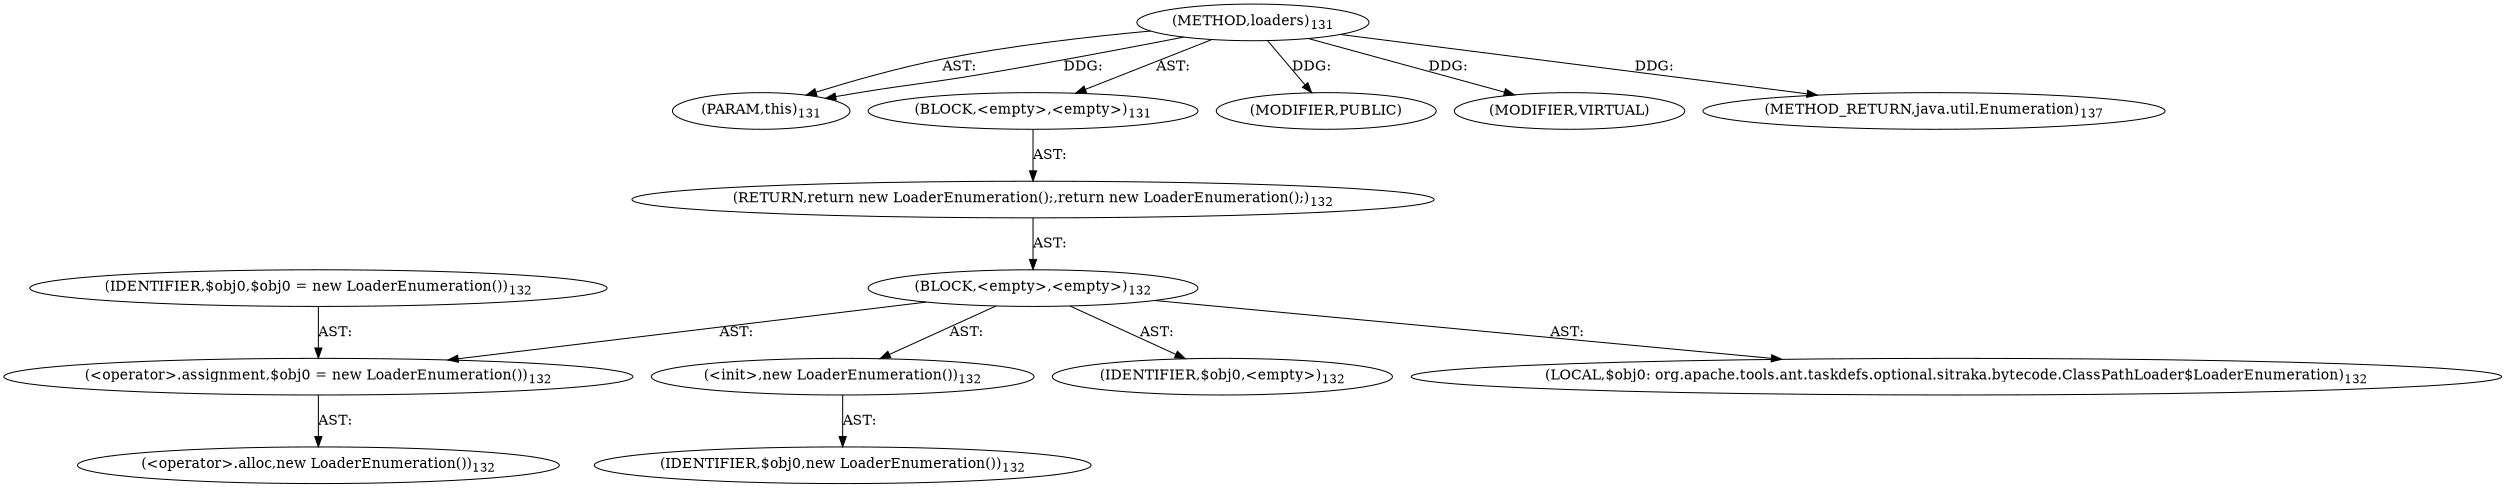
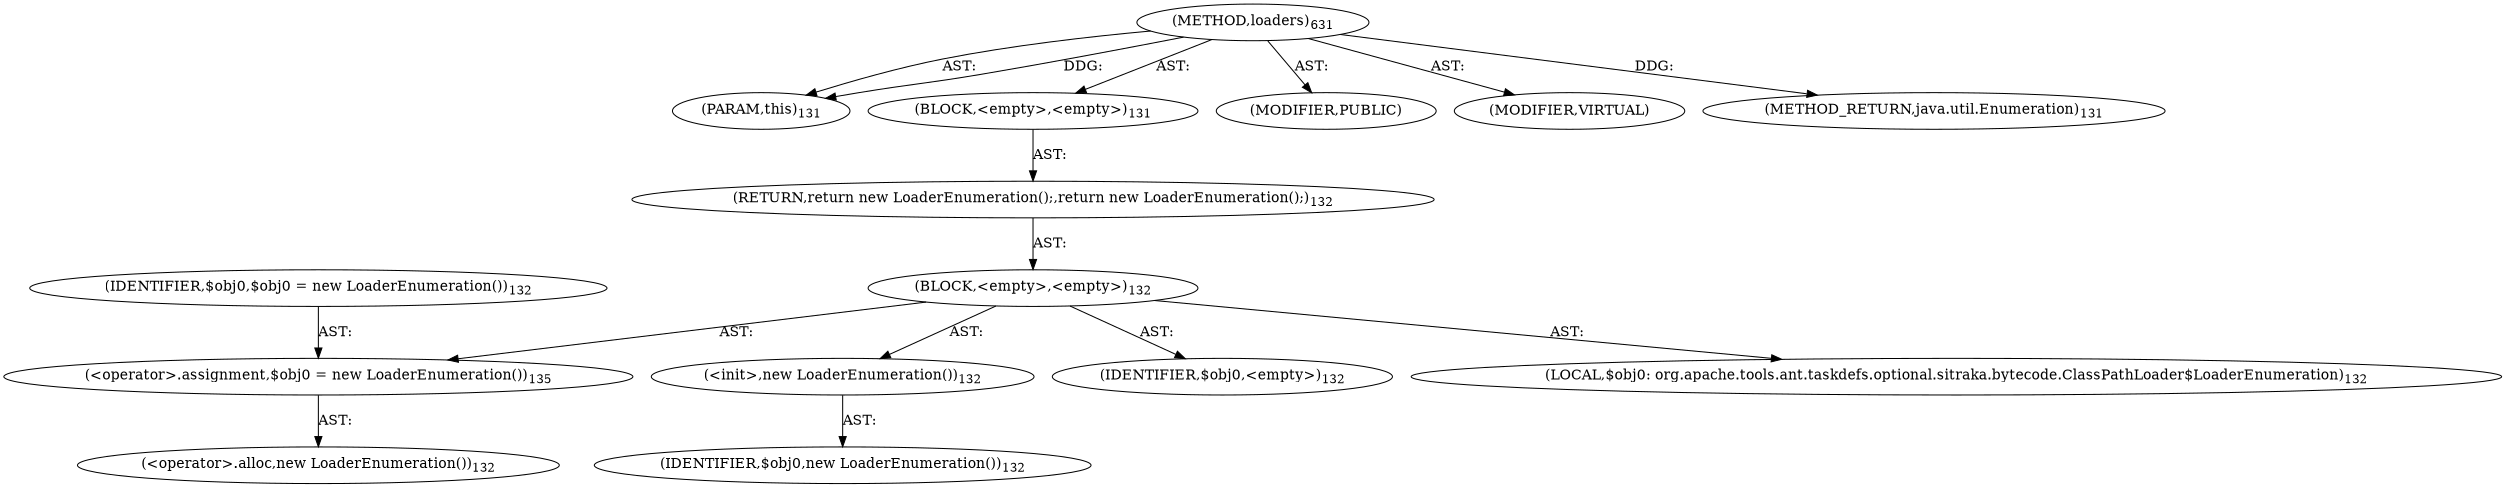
node "(METHOD,loaders)": text "131" -> "631"
edge "(METHOD,loaders)" -> "(MODIFIER,PUBLIC)": label "DDG: " -> "AST: "
edge "(METHOD,loaders)" -> "(MODIFIER,VIRTUAL)": label "DDG: " -> "AST: "
node "(METHOD_RETURN,java.util.Enumeration)": text "137" -> "131"
node "(<operator>.assignment,$obj0 = new LoaderEnumeration())": text "132" -> "135"
